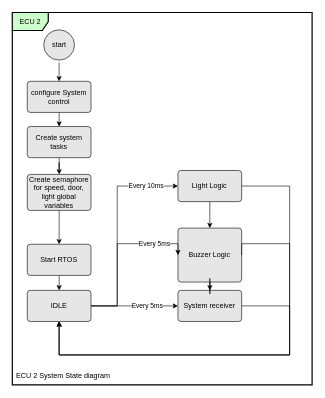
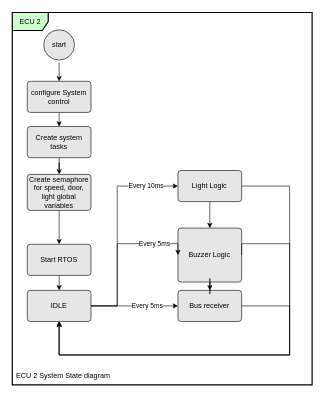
node "System receiver": label "System receiver" -> "Bus receiver"
